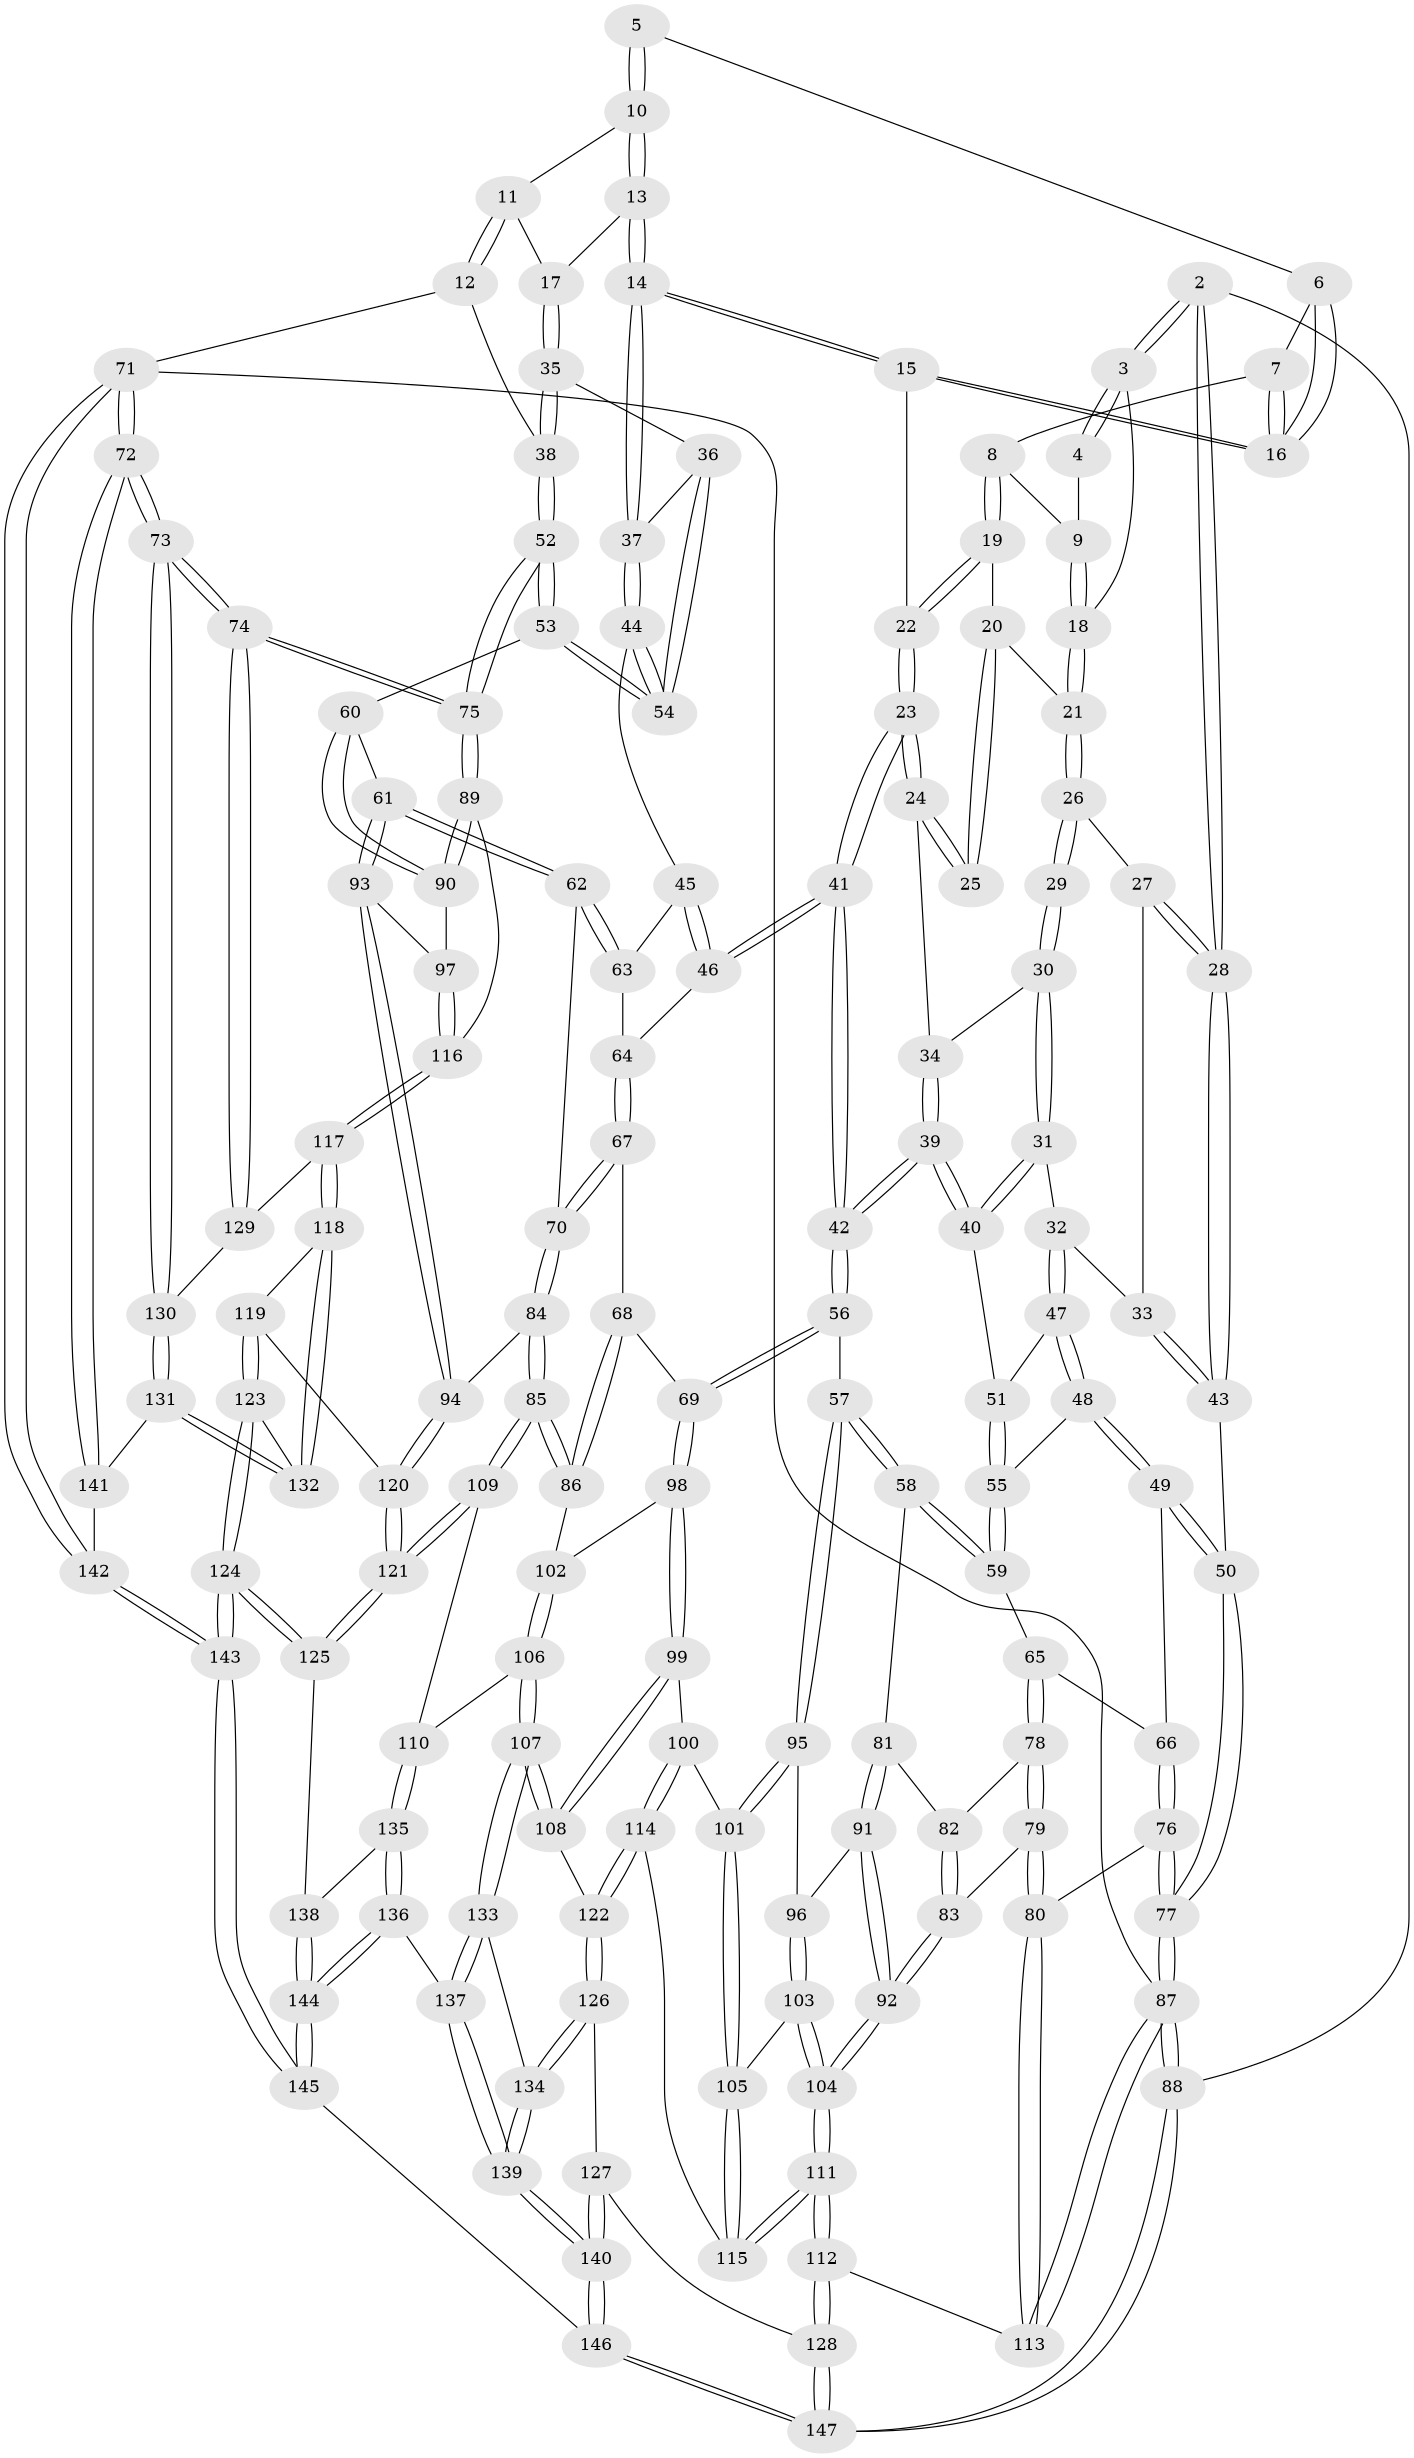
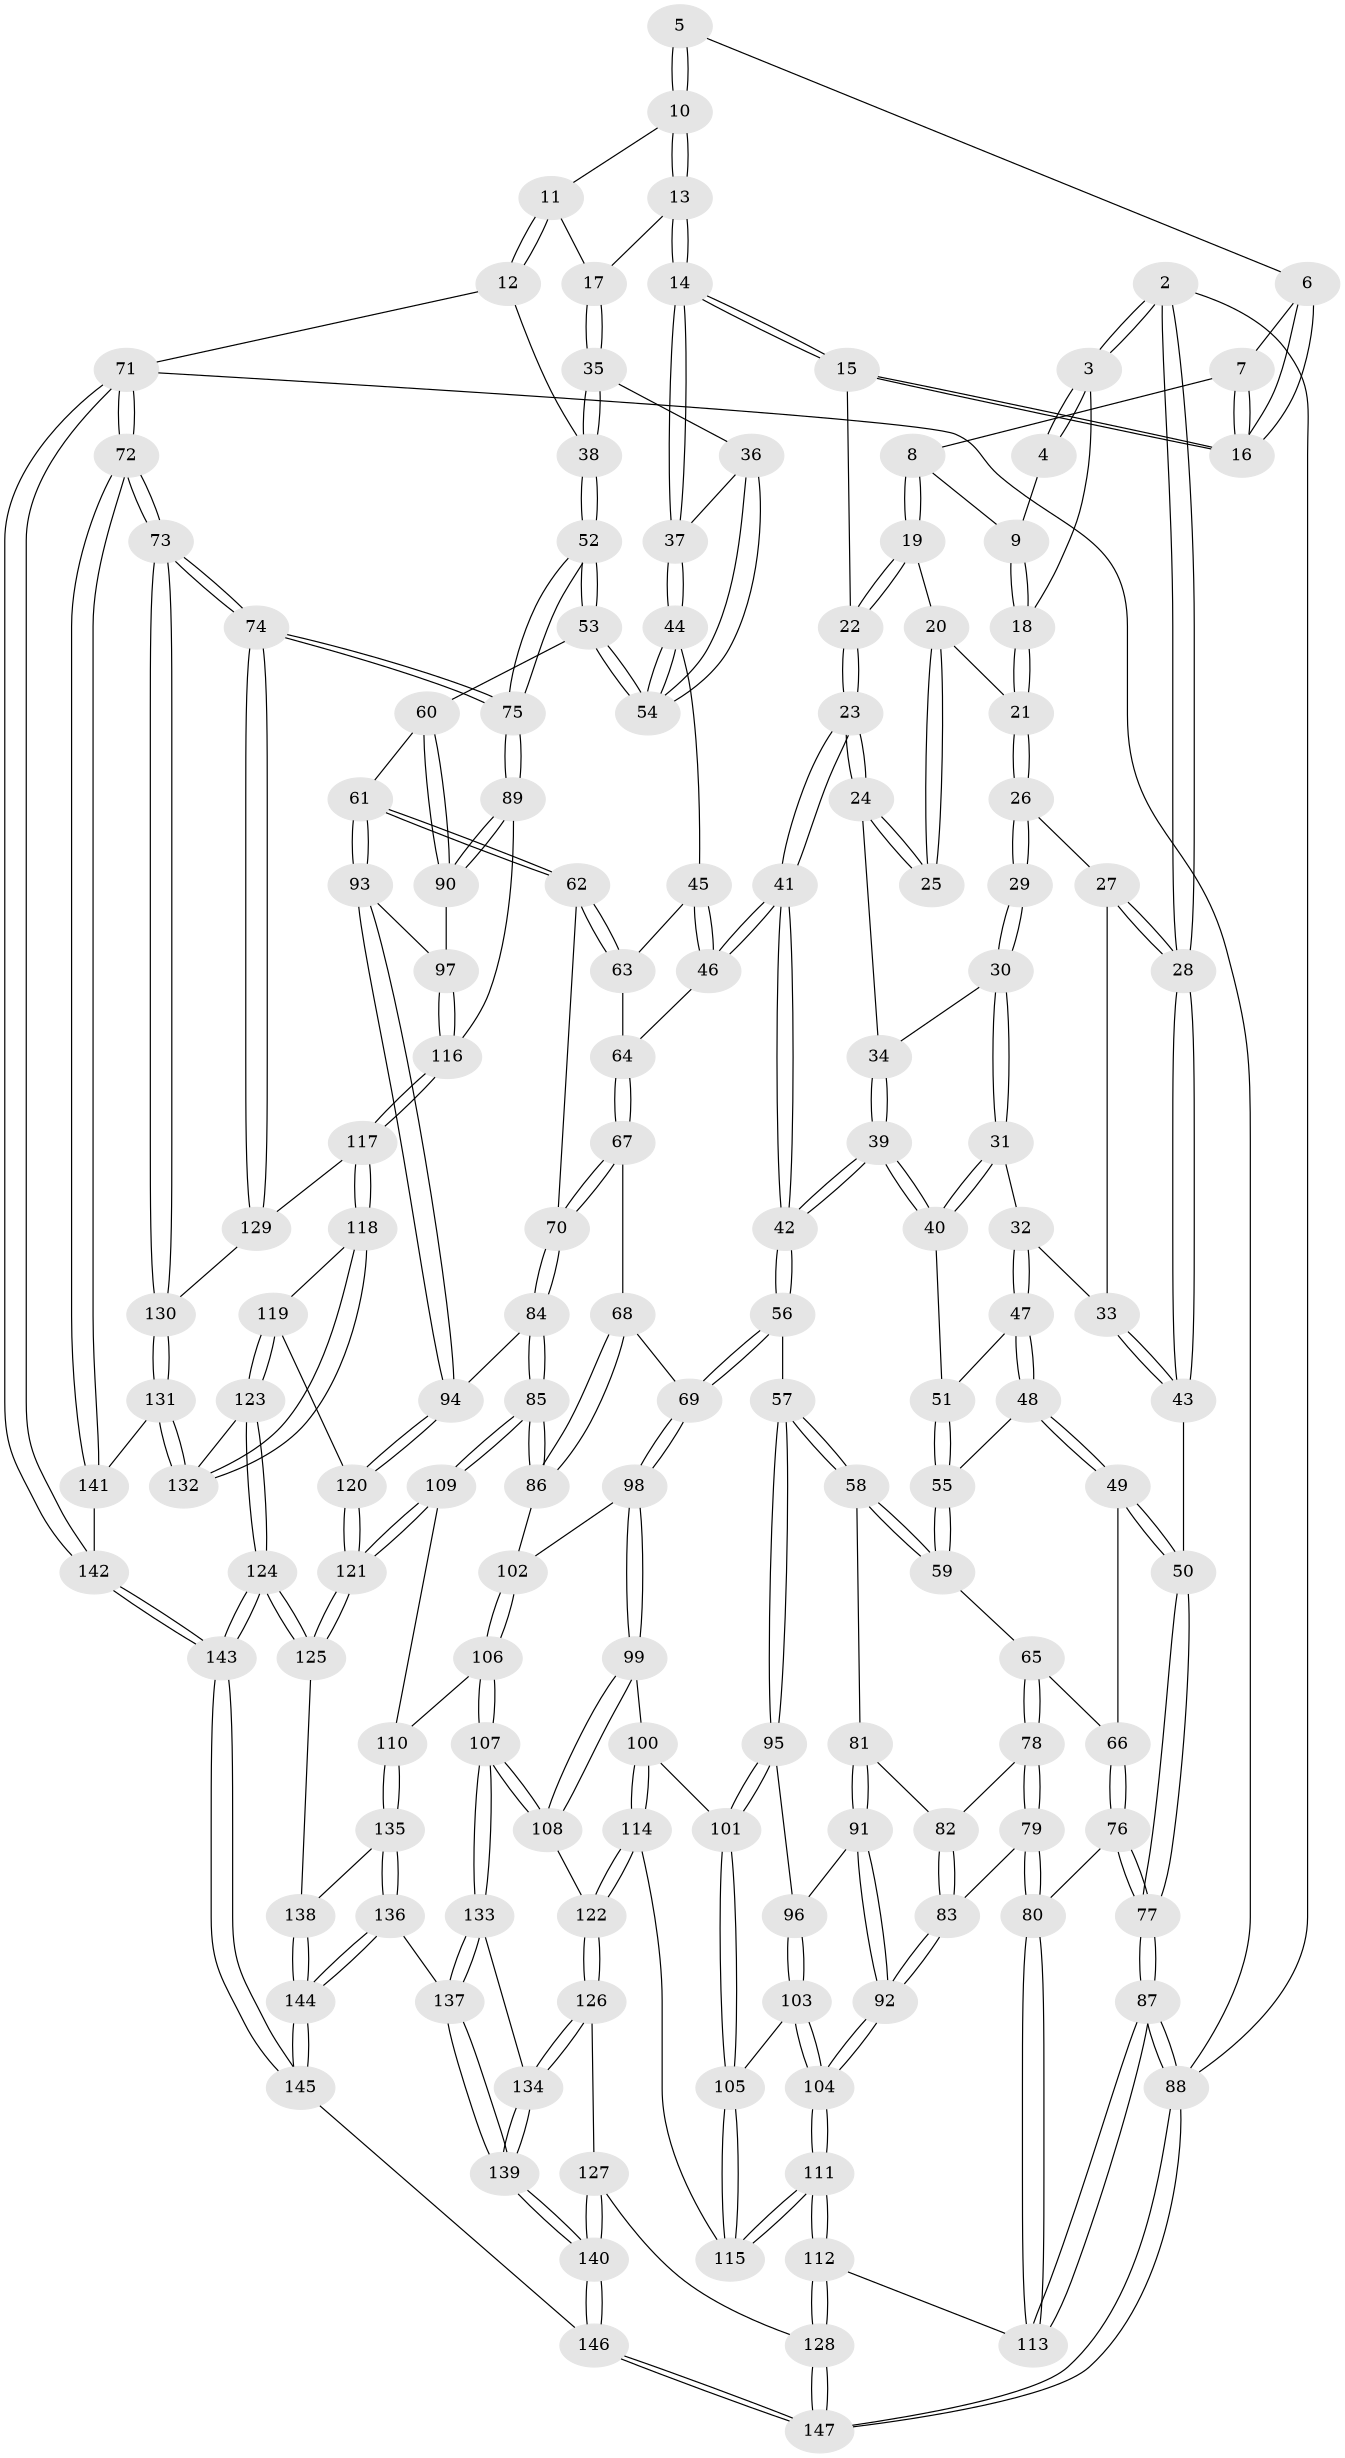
edge "71" -- "87": now "71" -- "88"
